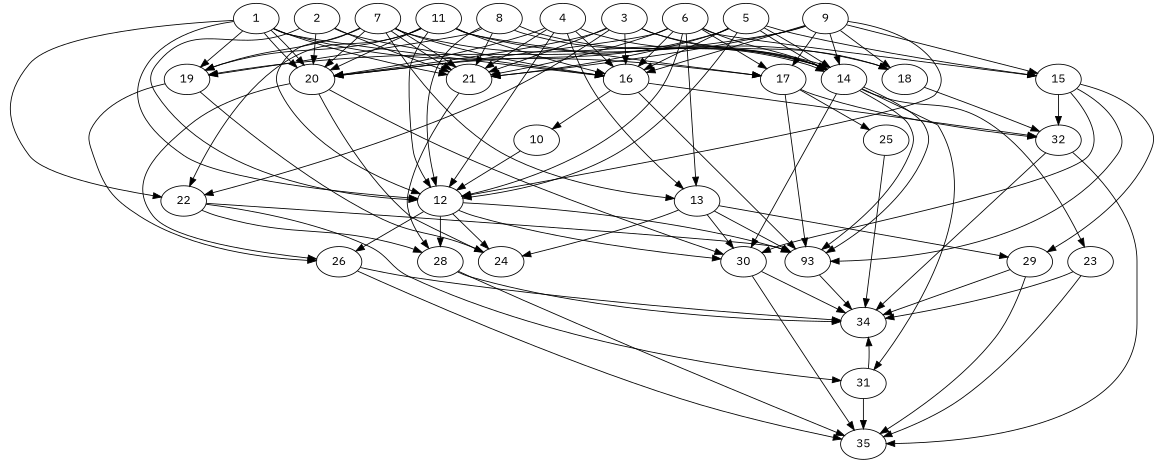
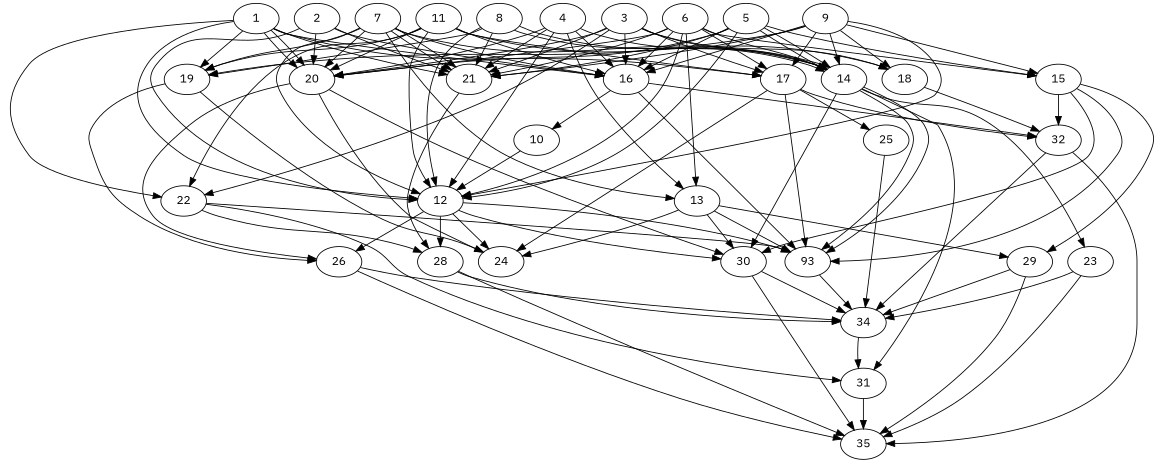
edge "3" -> "17": added
edge "17" -> "24": added
edge "31" -> "34": reversed
